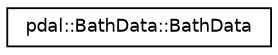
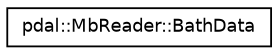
node "pdal::BathData::BathData": label "pdal::BathData::BathData" -> "pdal::MbReader::BathData"
